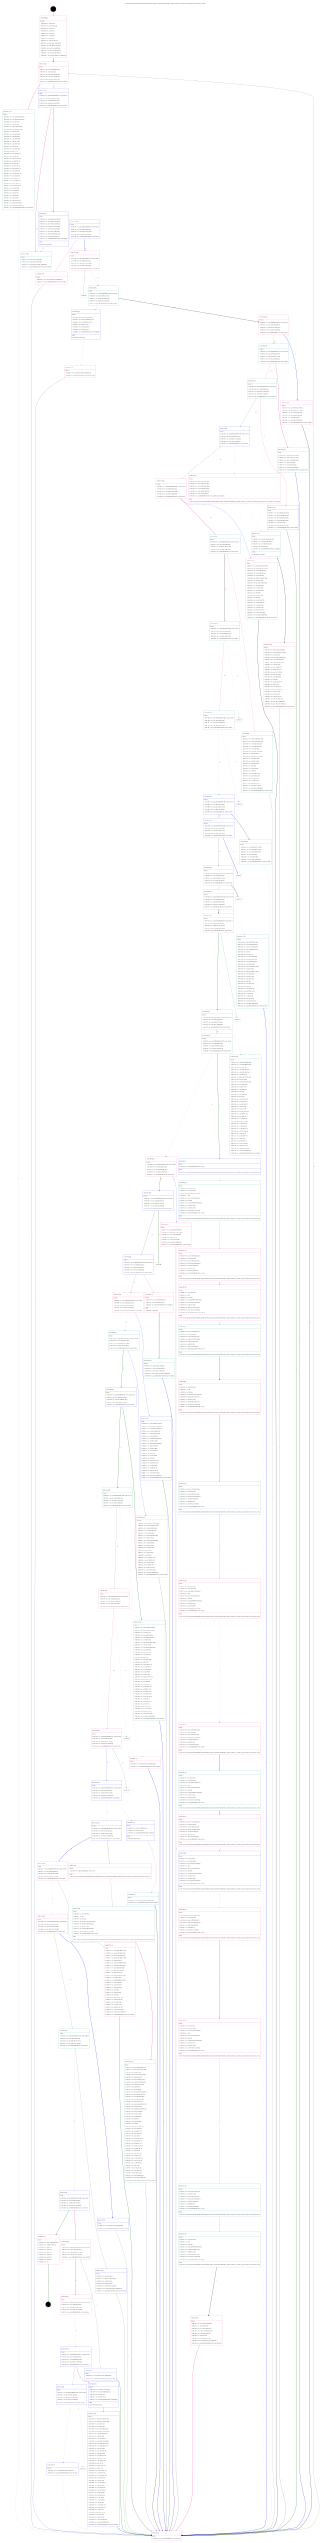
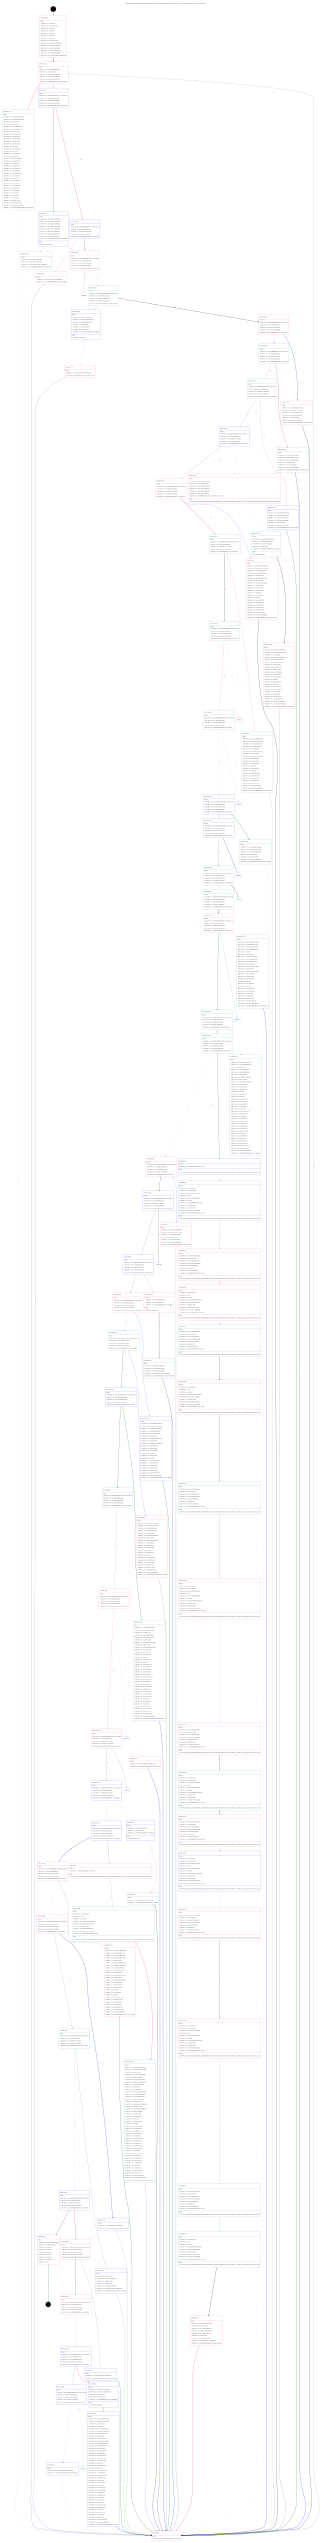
edge "0x401732 [28]" -> "0x401c17 [26]": now "0x401732 [28]" -> "0x40174e [28]"
